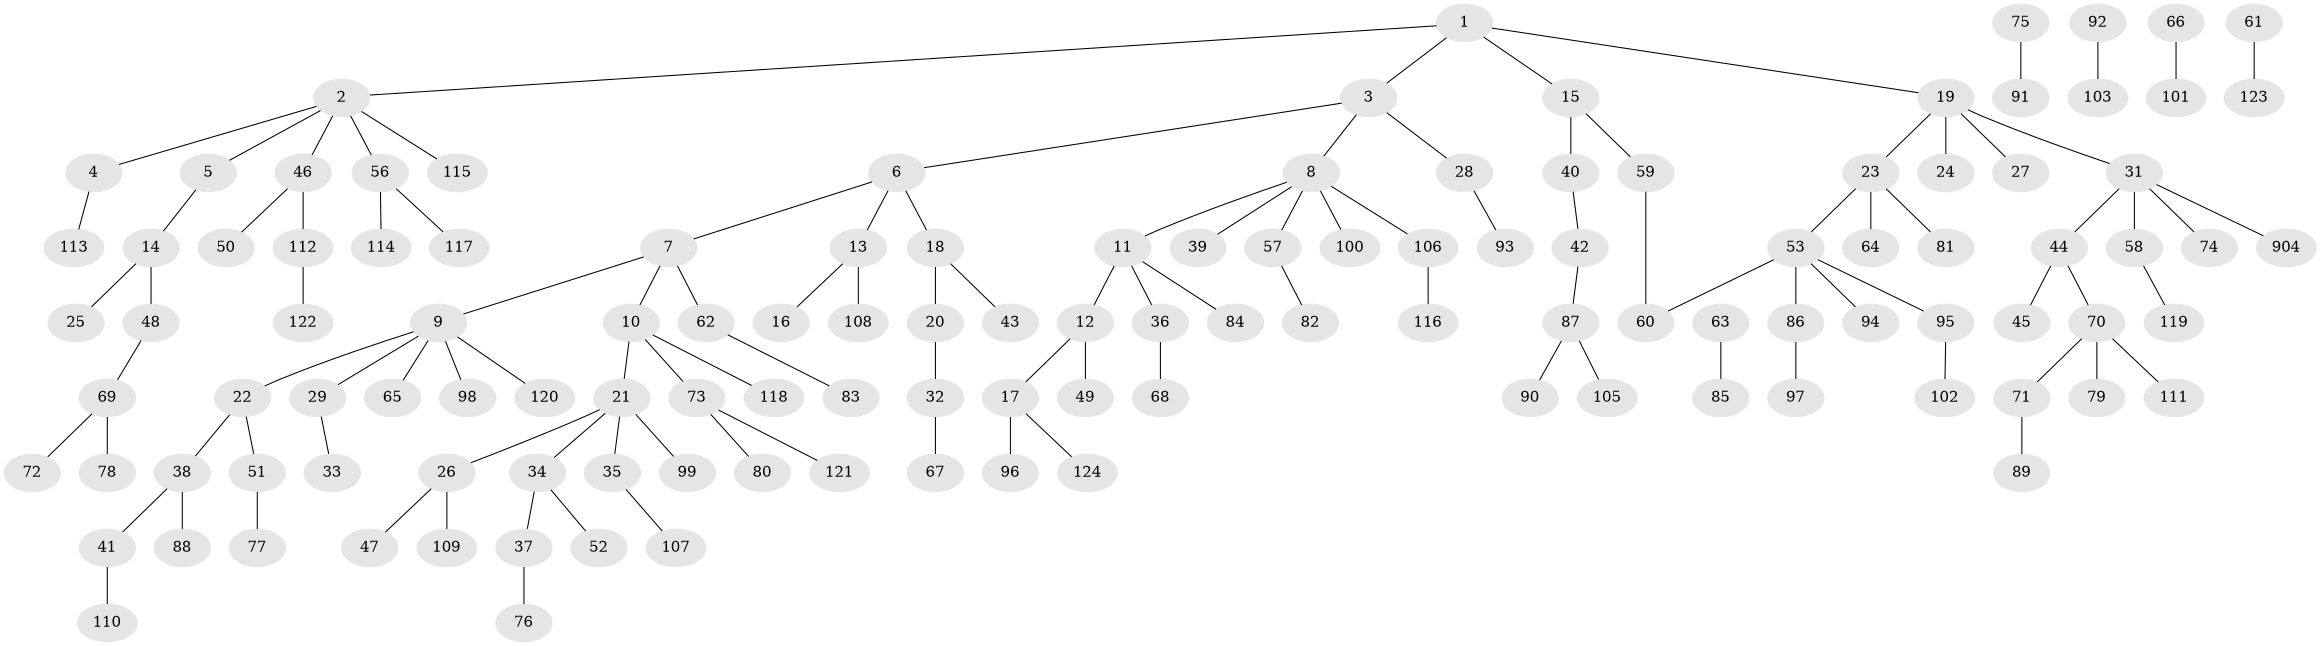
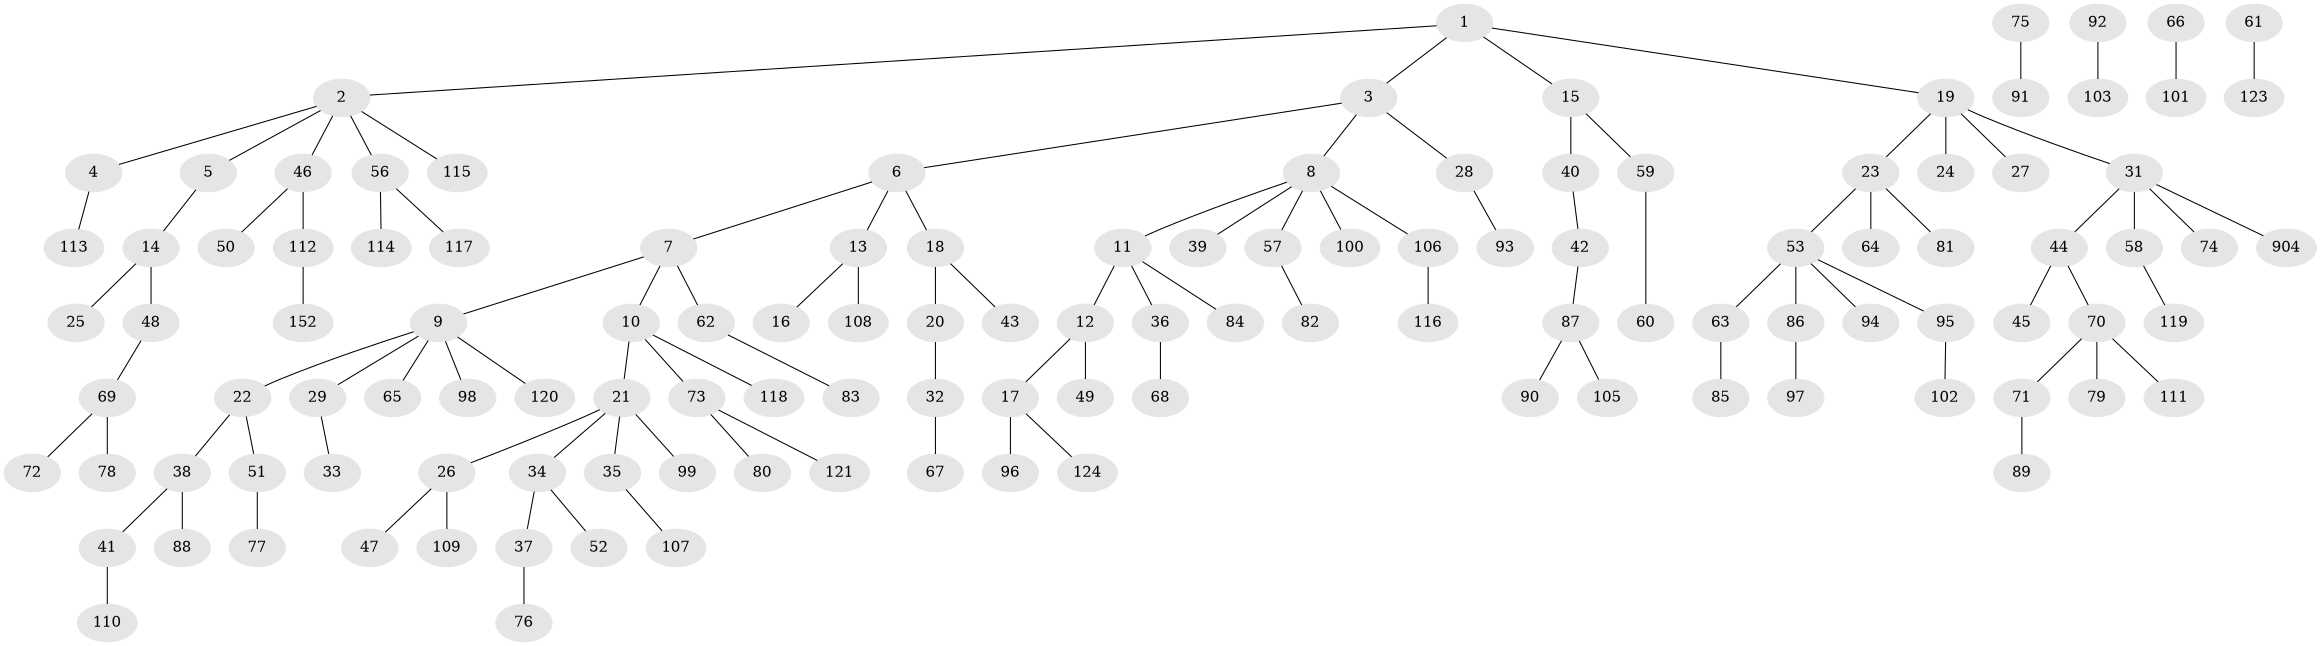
edge "53" -- "60": now "53" -- "63"
node "122": label "122" -> "152"
